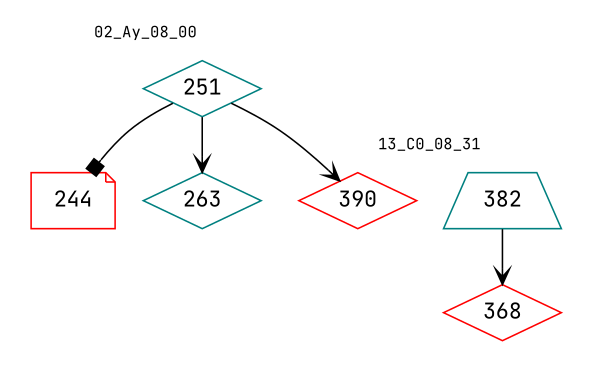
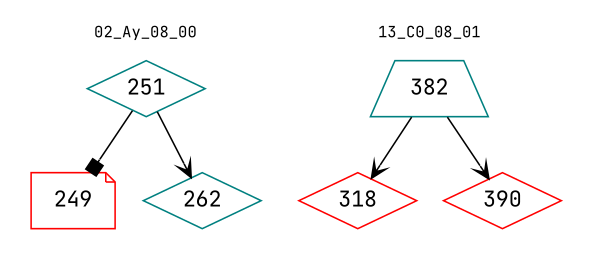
edge "251" -> "390": now "382" -> "390"
cluster "13_C0_08_31": label "13_C0_08_31" -> "13_C0_08_01"
node "244": label "244" -> "249"
node "263": label "263" -> "262"
node "368": label "368" -> "318"
